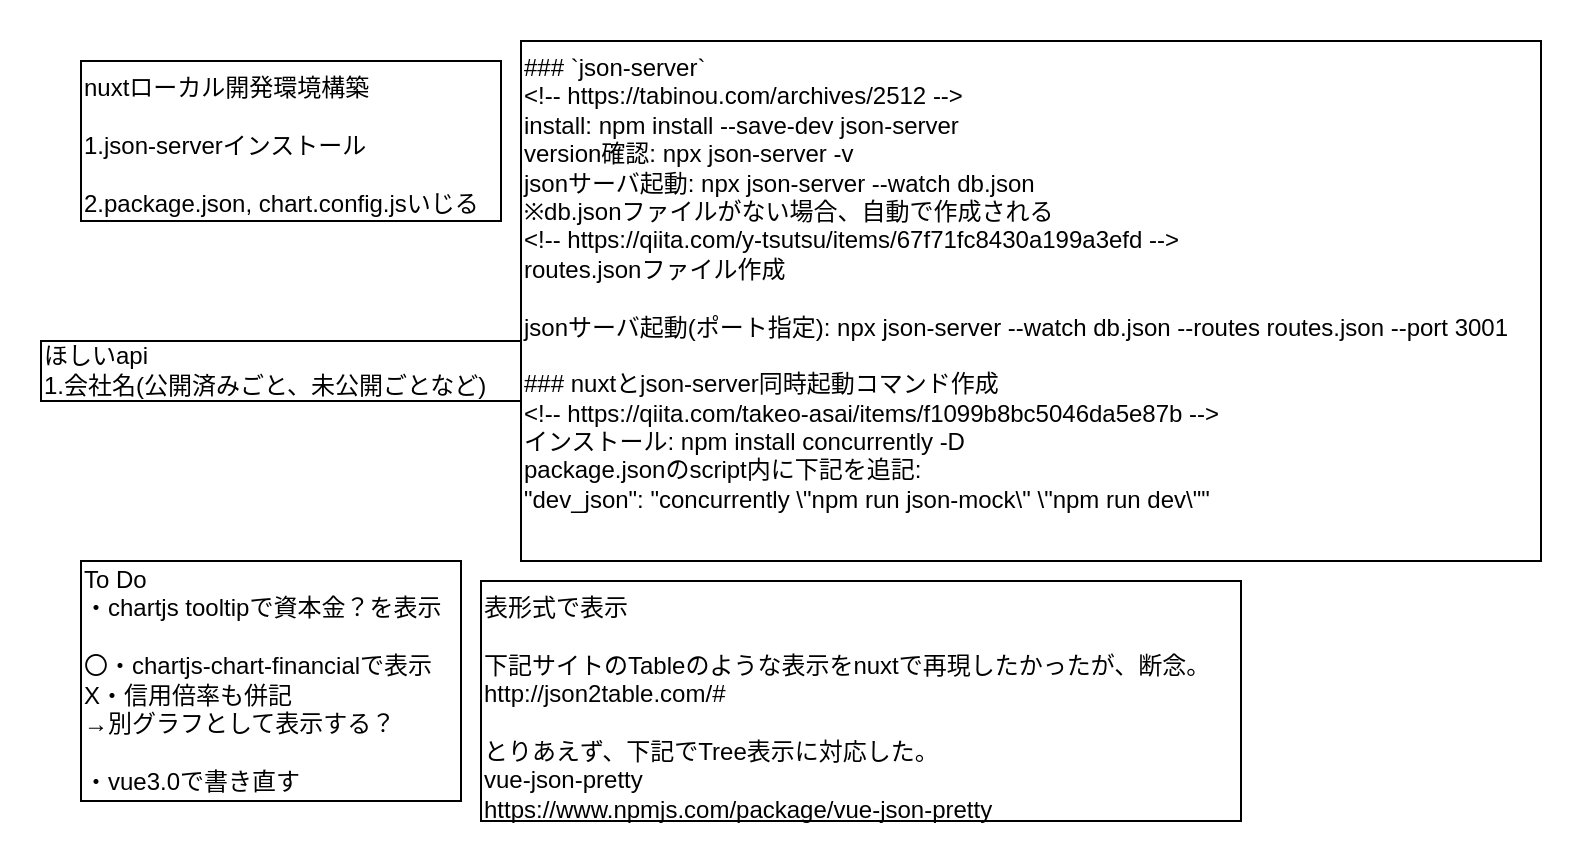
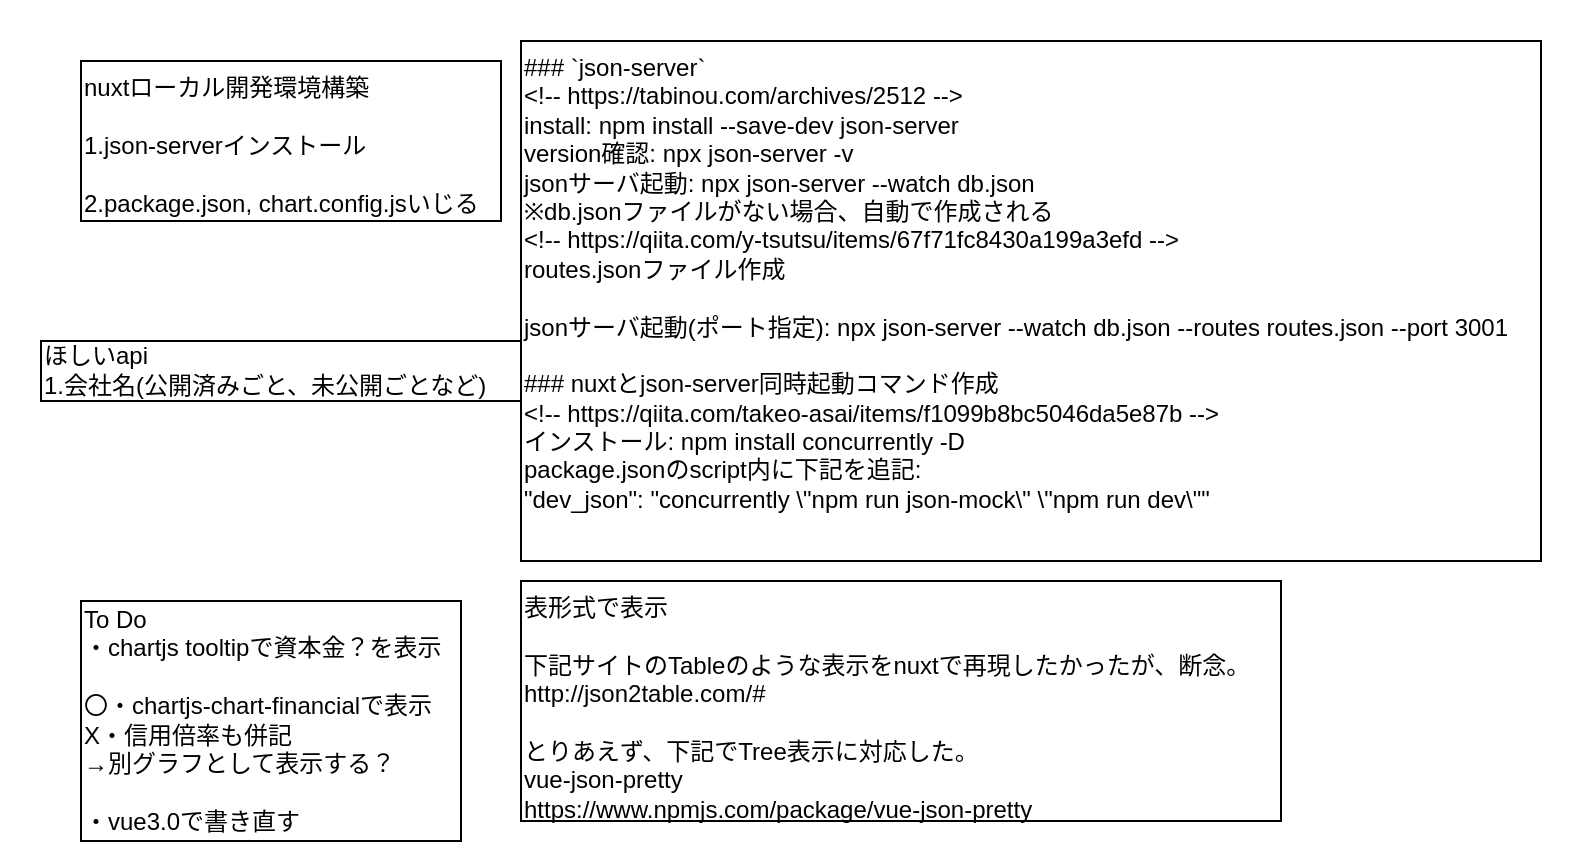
node "To Do ・chartjs tooltipで資本金？を表示 〇・chartjs-chart-financialで表示 X・信用倍率も併記 →別グラフとして表示する？ ・vue3.0で書き直す": moved (271, 681) -> (271, 721)
node "表形式で表示 下記サイトのTableのような表示をnuxtで再現したかったが、断念。 http://json2table.com/# とりあえず、下記でTree表示に対応した。 vue-json-pretty https://www.npmjs.com/package/vue-json-pretty": moved (861, 701) -> (901, 701)
